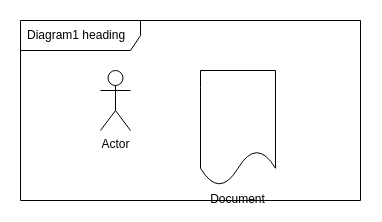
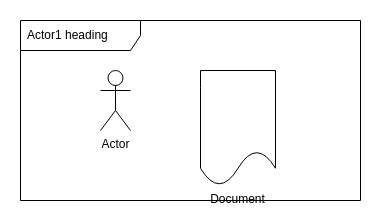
node "Diagram1 heading": label "Diagram1 heading" -> "Actor1 heading"
